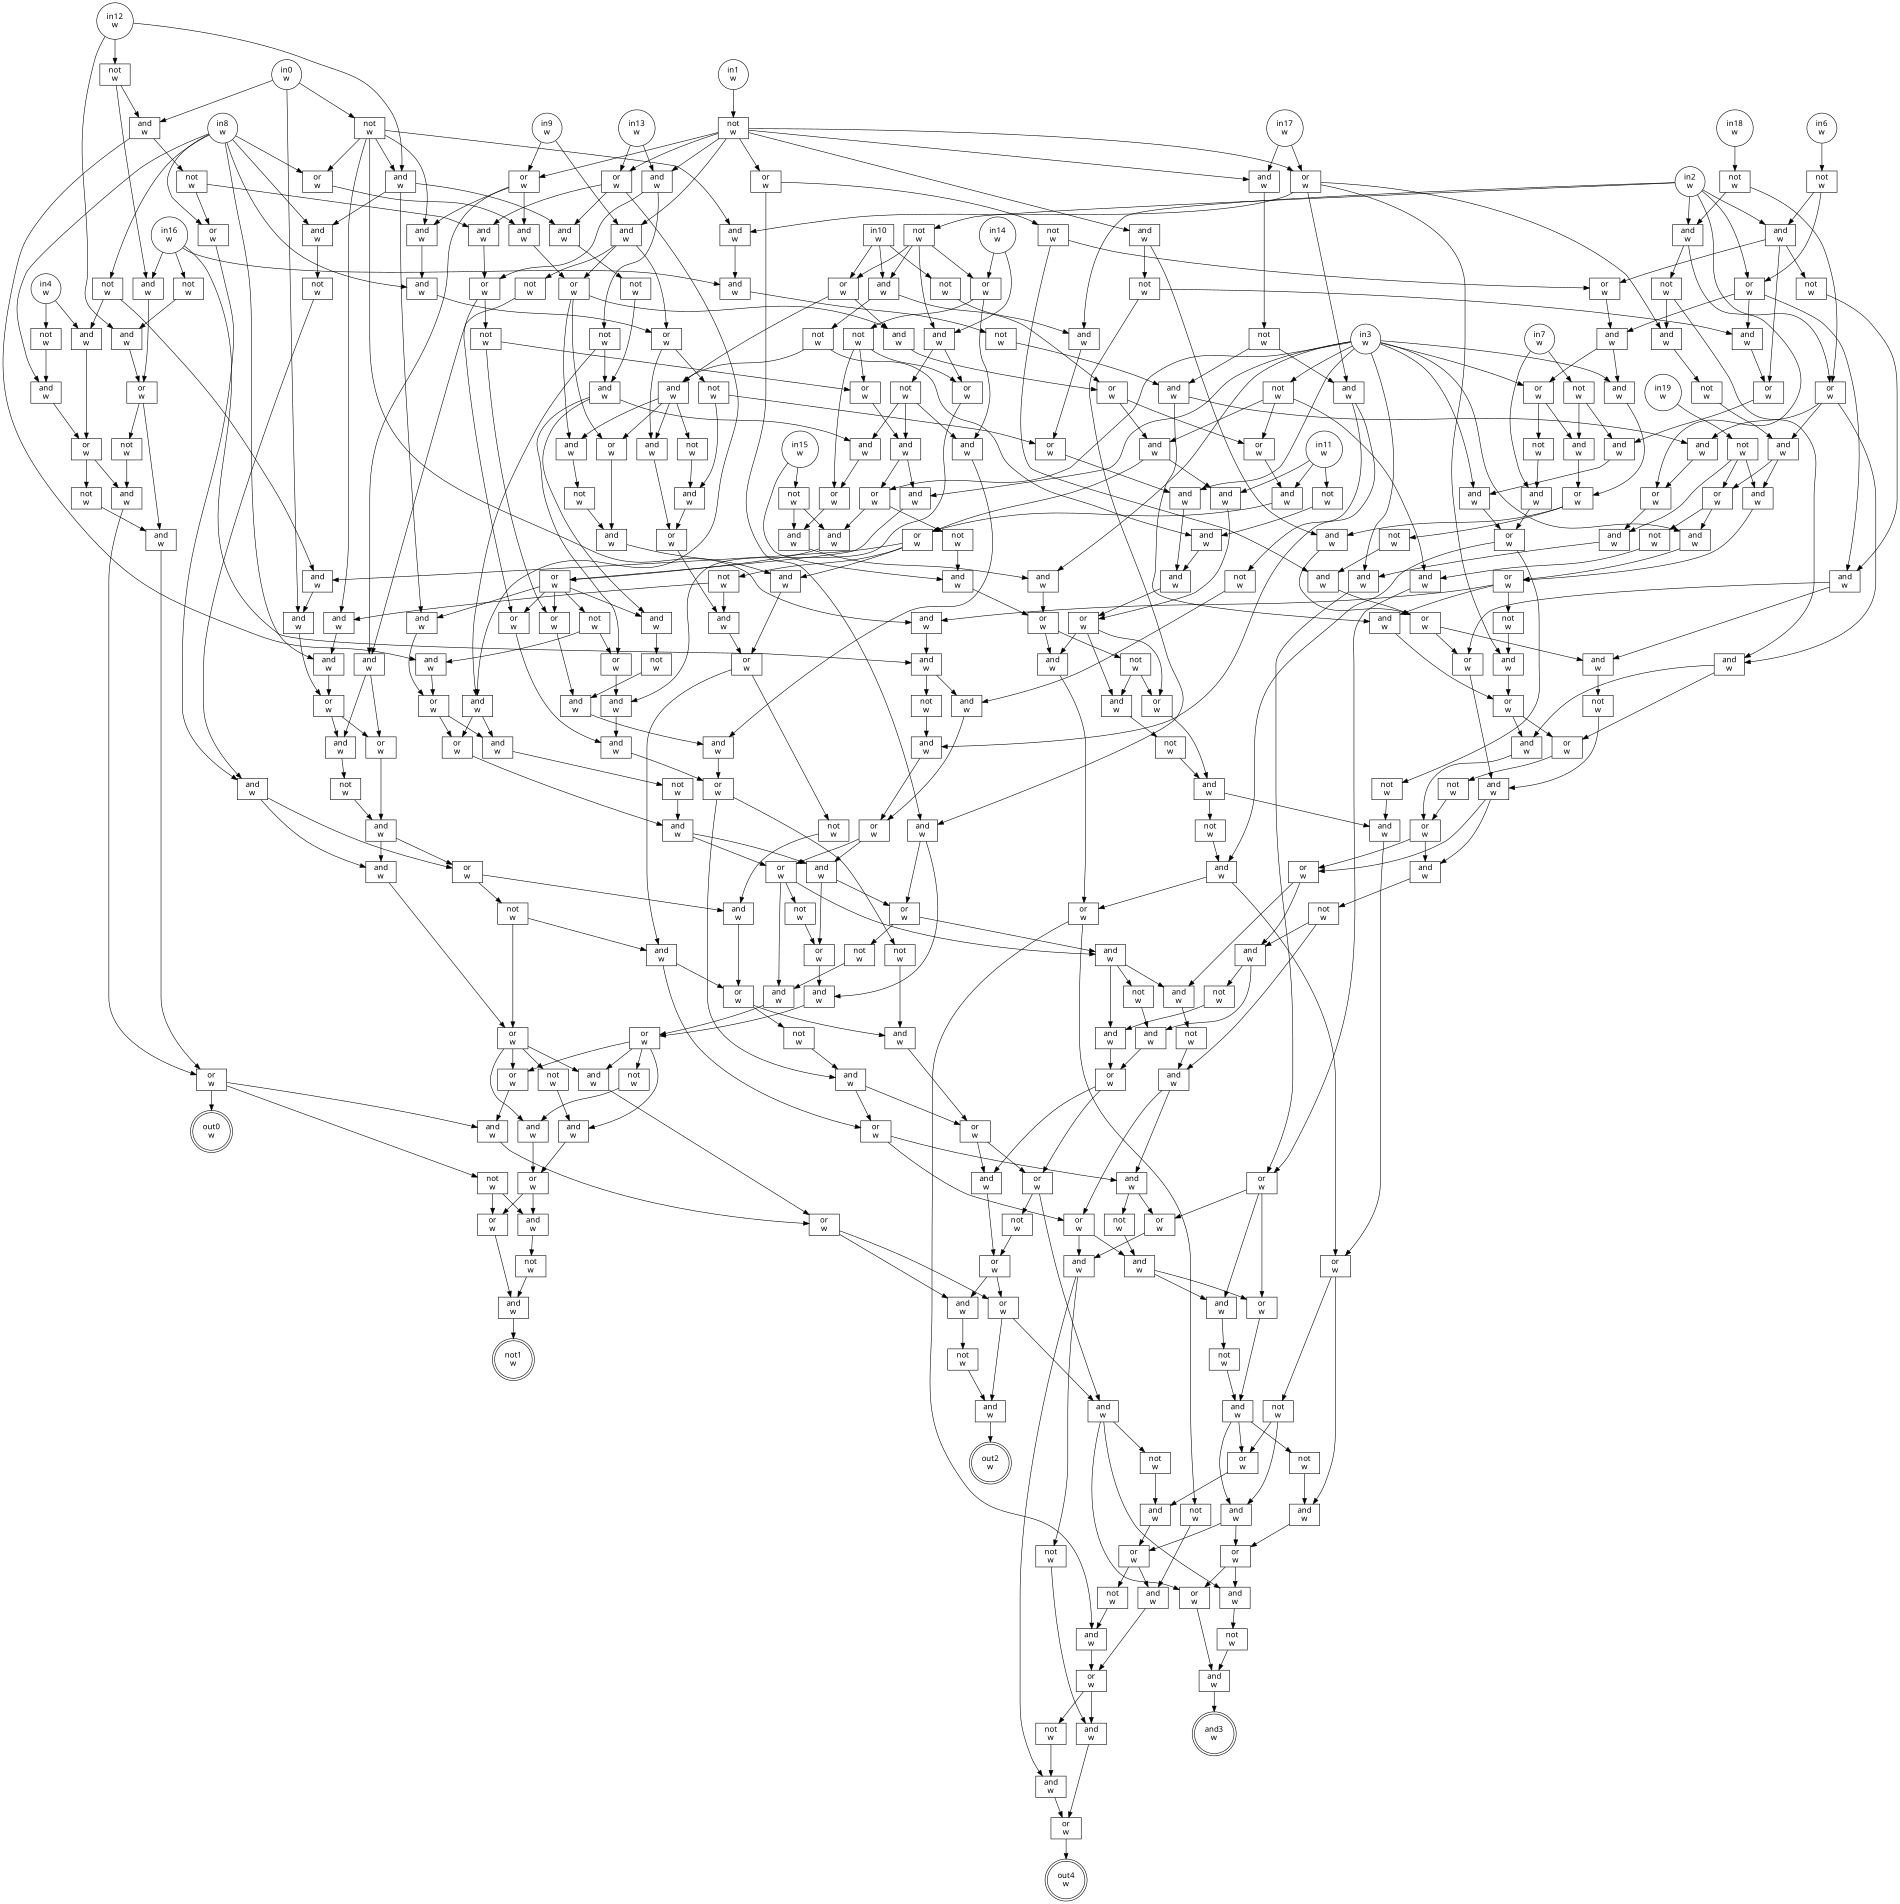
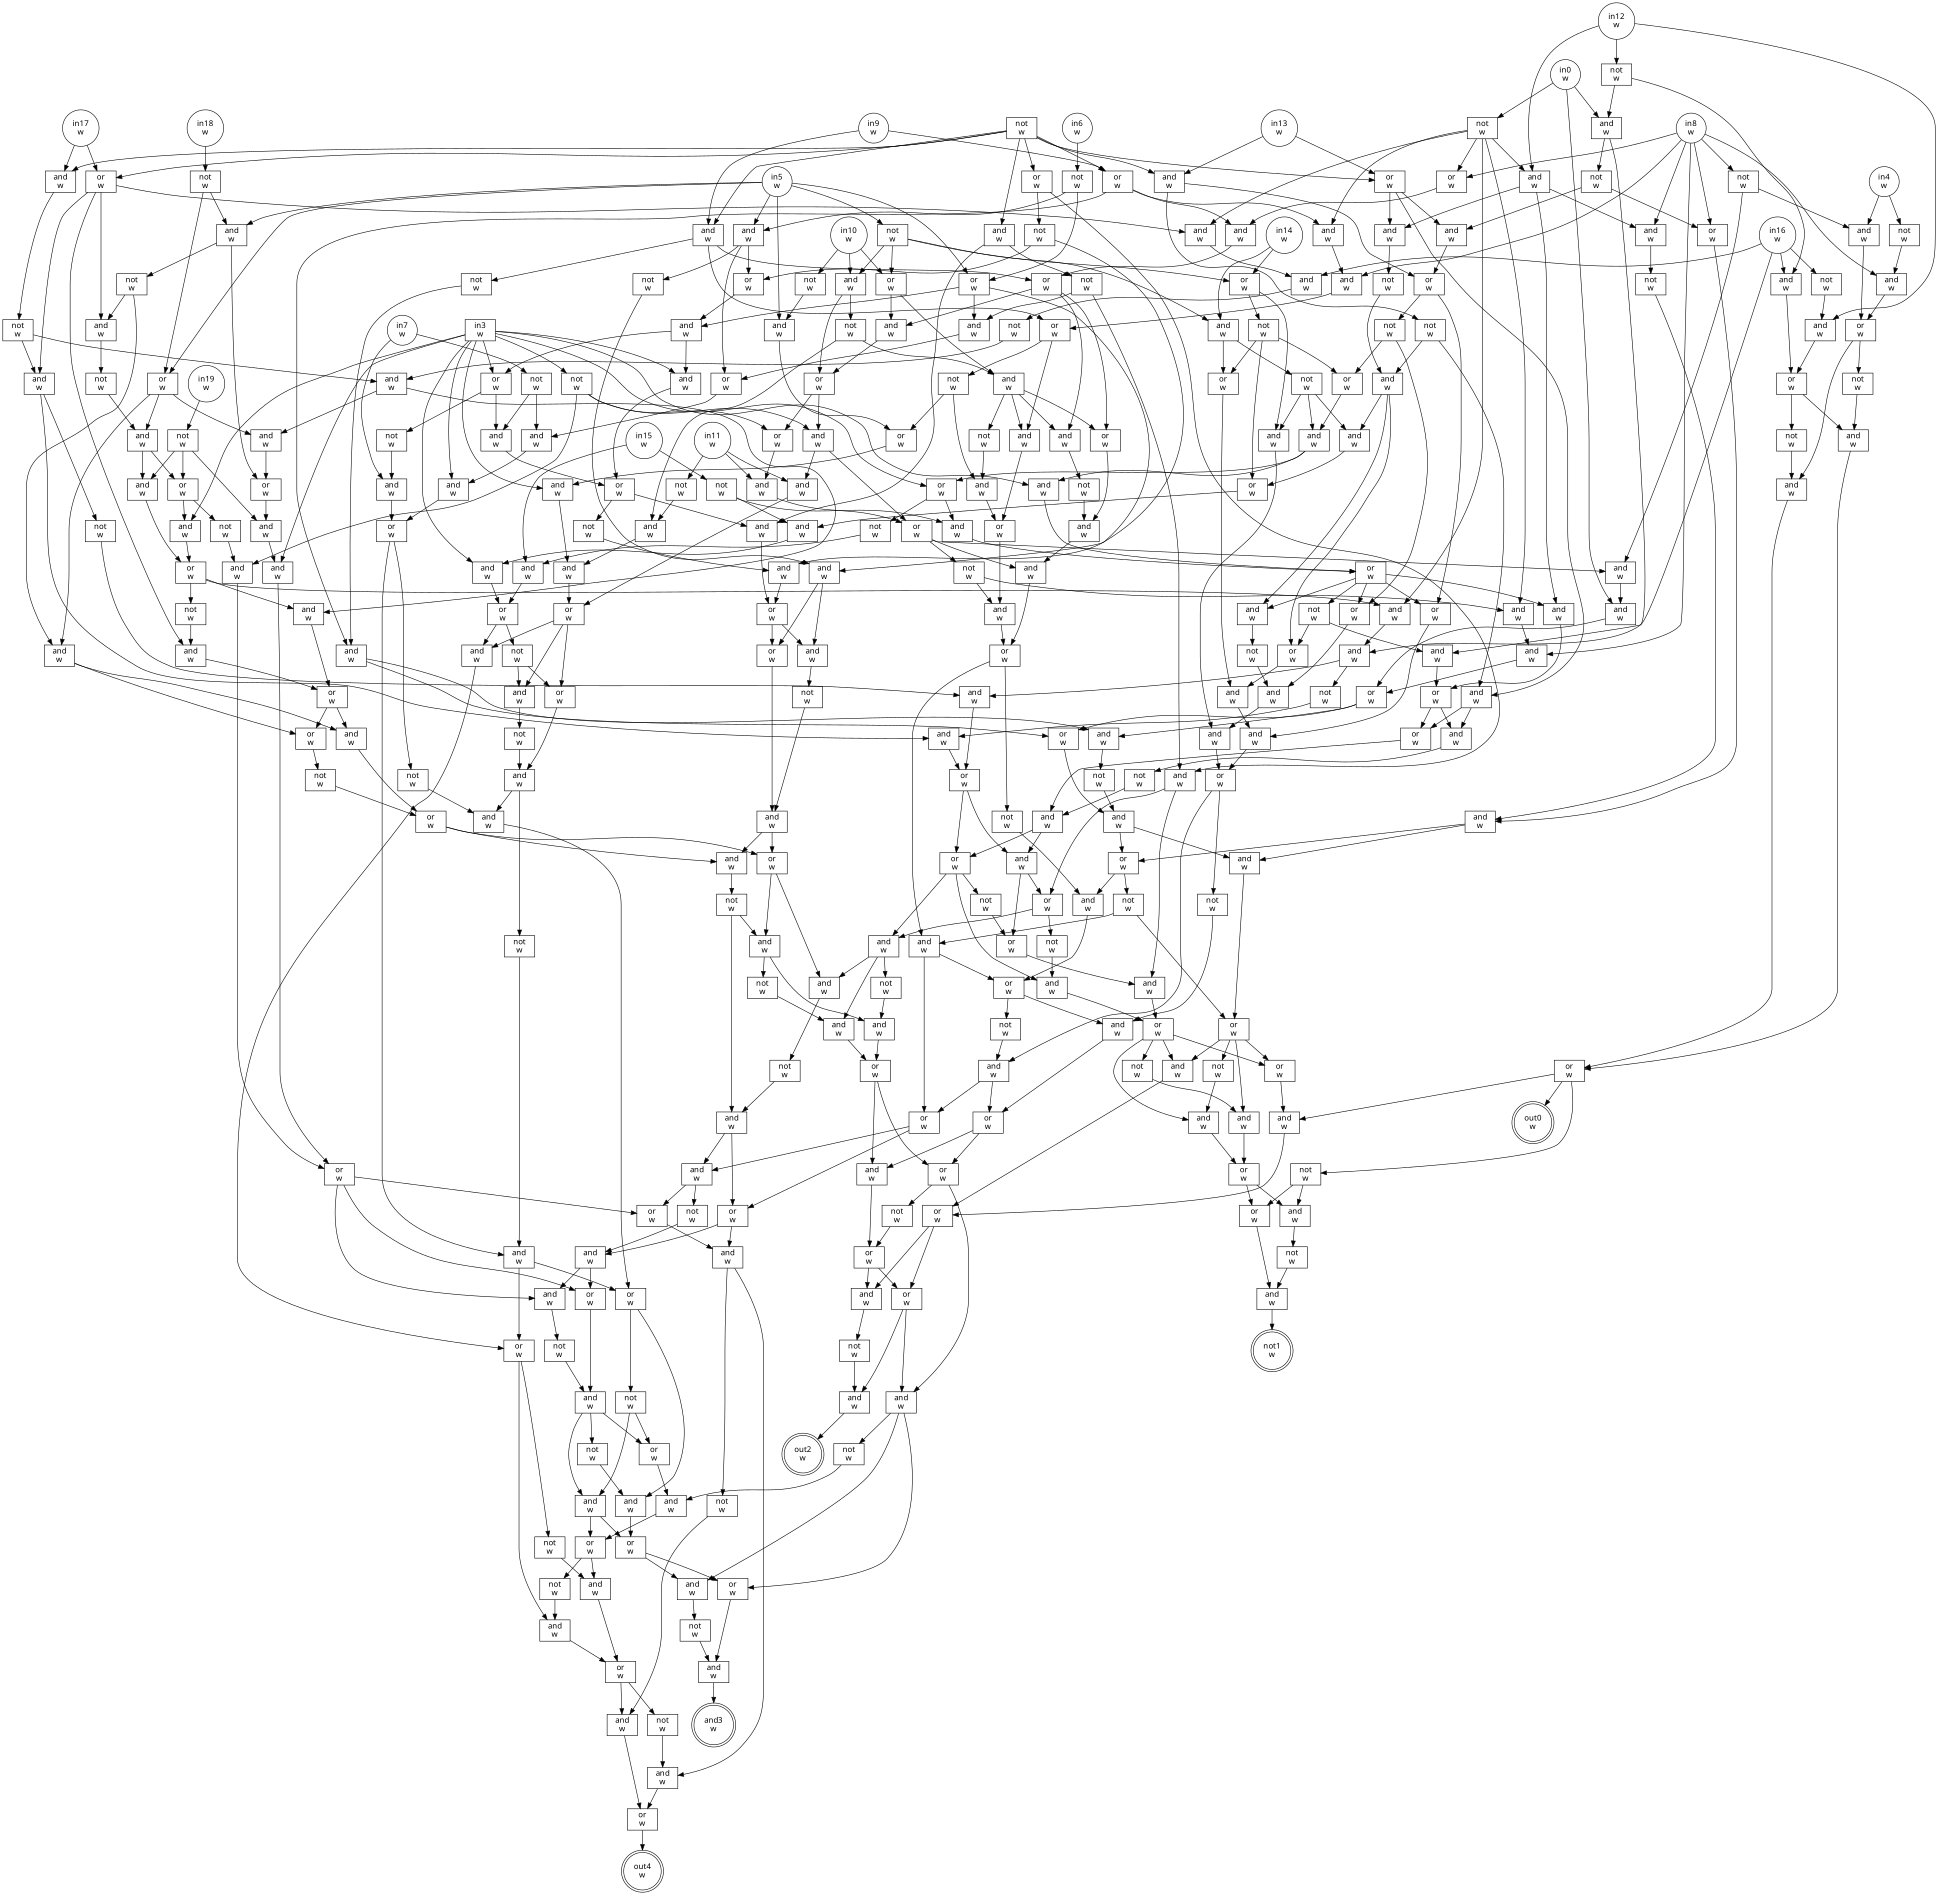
node "in1 w": removed
node "in2 w": label "in2 w" -> "in5 w"
node "in10 w": shape box -> circle
node "in3 w": shape circle -> box
